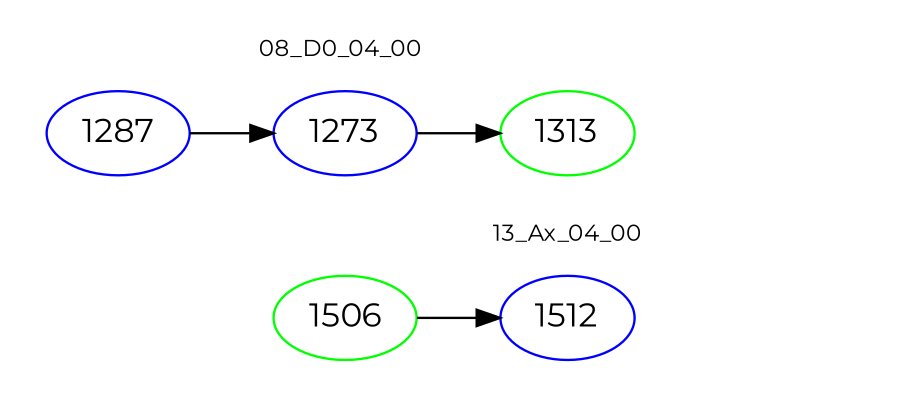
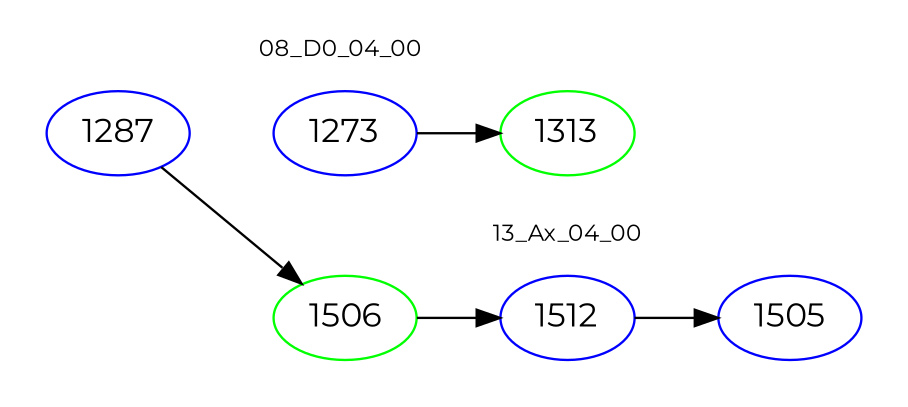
edge "1287" -> "1273": now "1287" -> "1506"
node "1505": added
